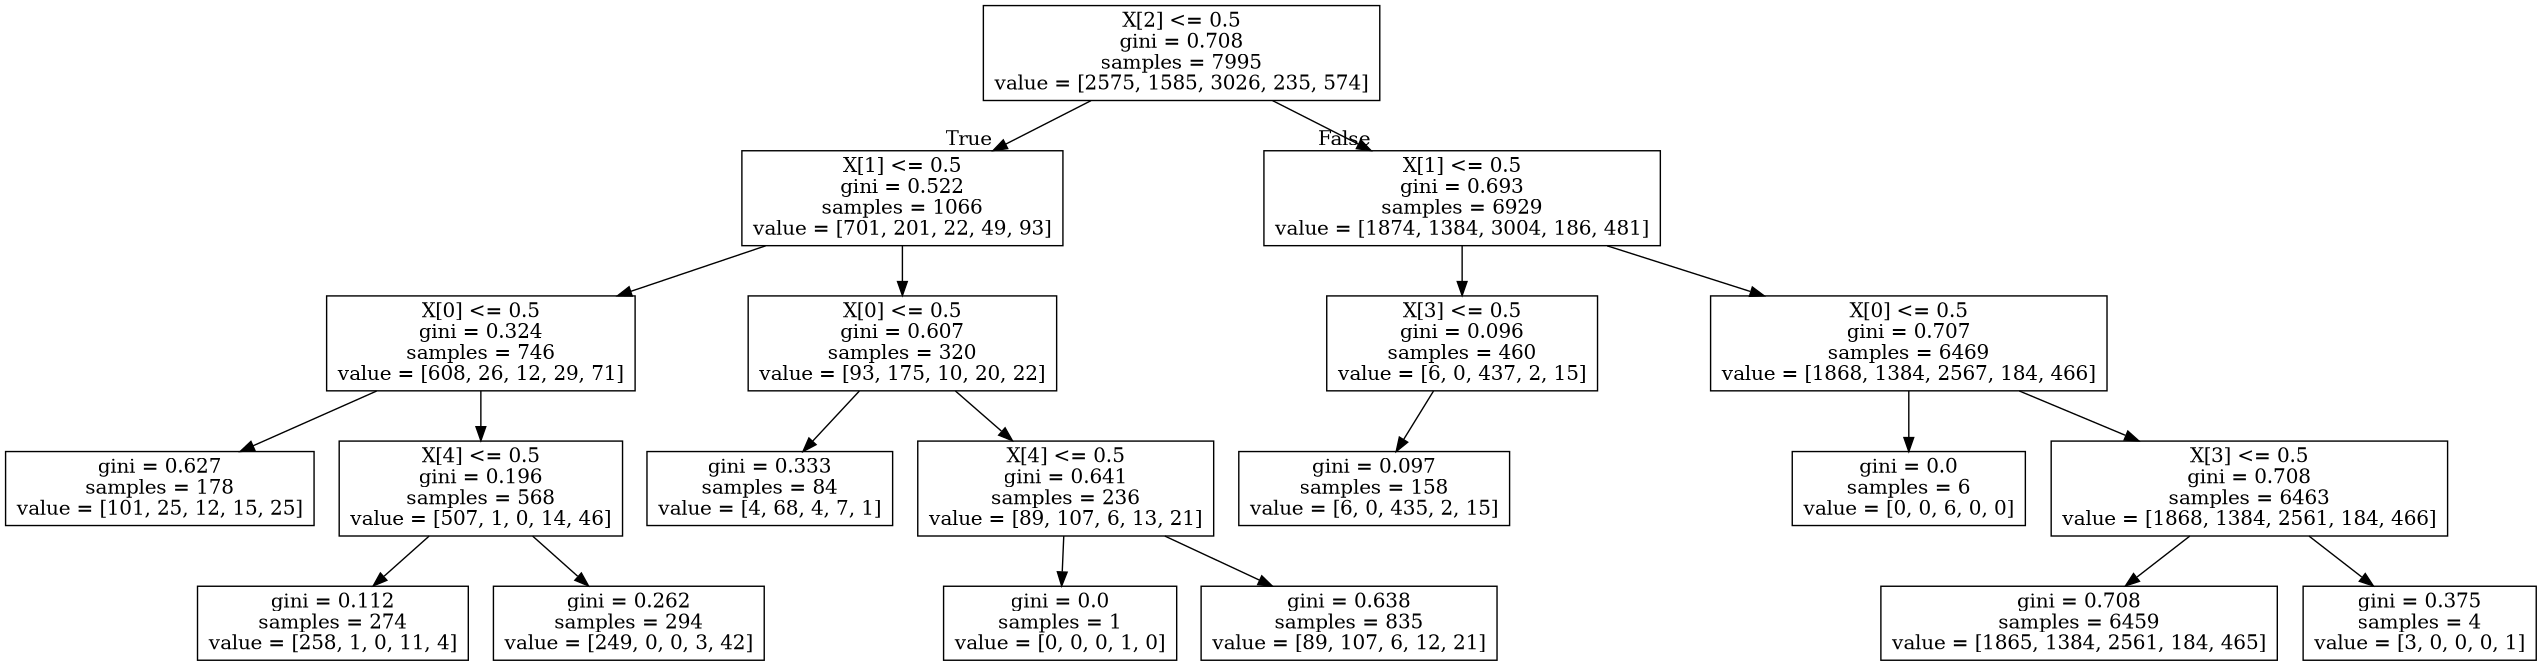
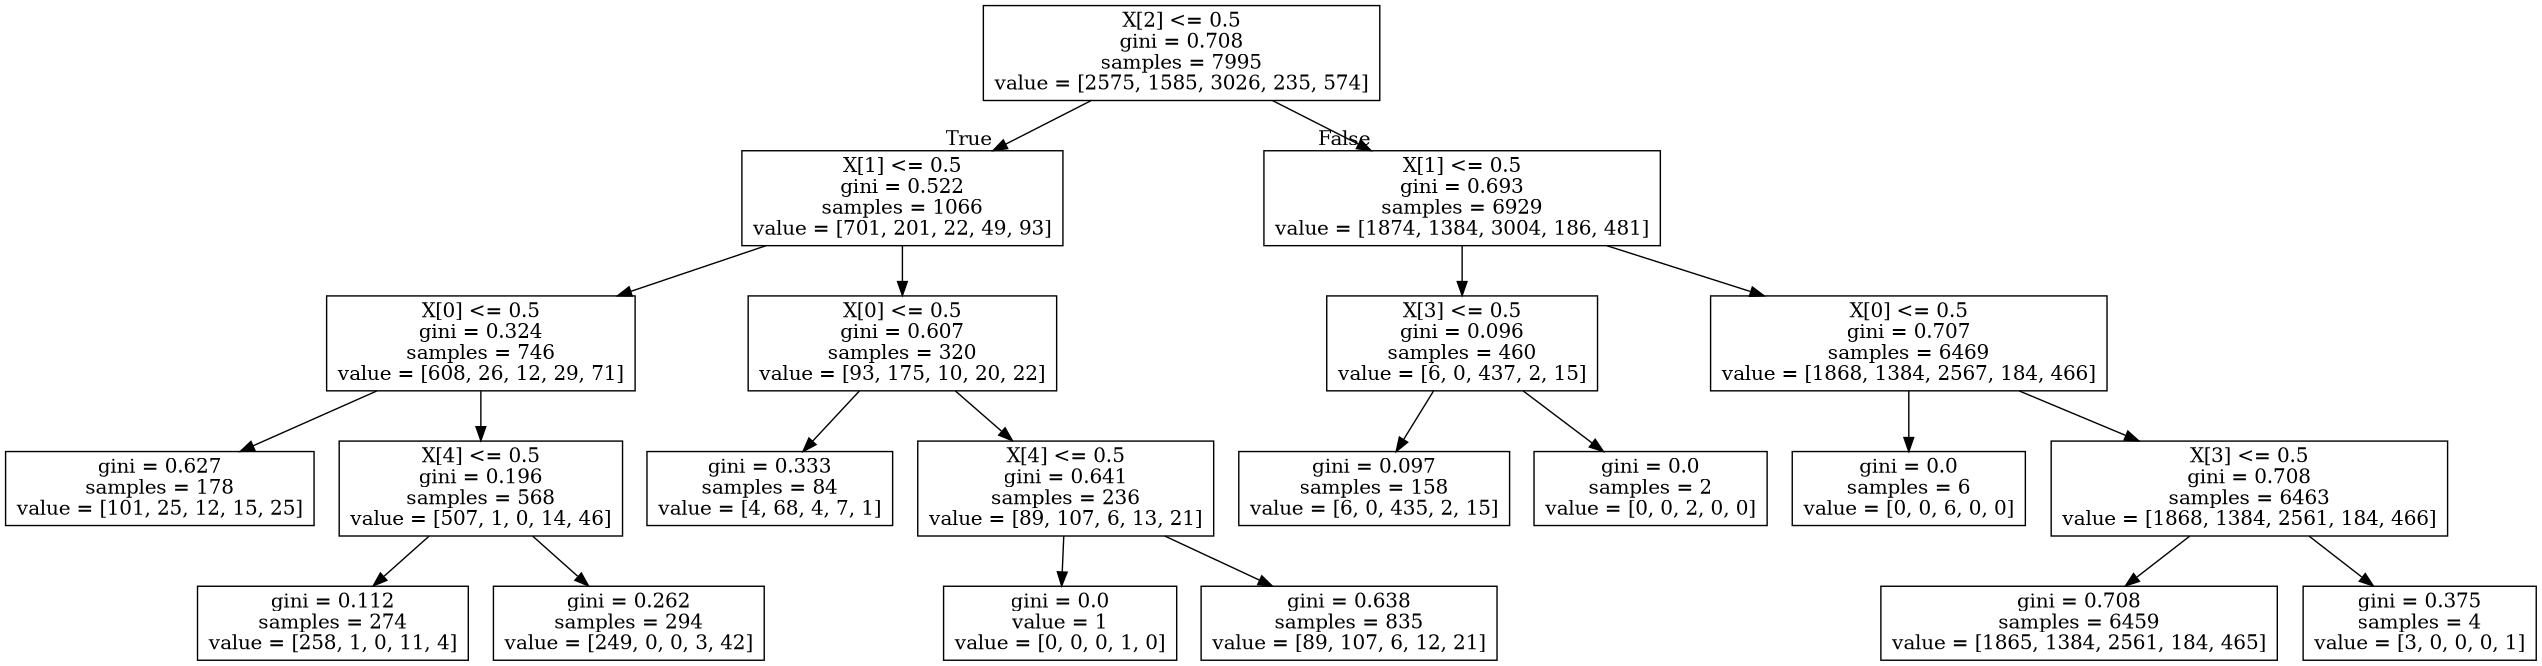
node "gini = 0.0 samples = 2 value = [0, 0, 2, 0, 0]": added
node "gini = 0.0 samples = 1 value = [0, 0, 0, 1, 0]": label "gini = 0.0 samples = 1 value = [0, 0, 0, 1, 0]" -> "gini = 0.0 value = 1 value = [0, 0, 0, 1, 0]"
